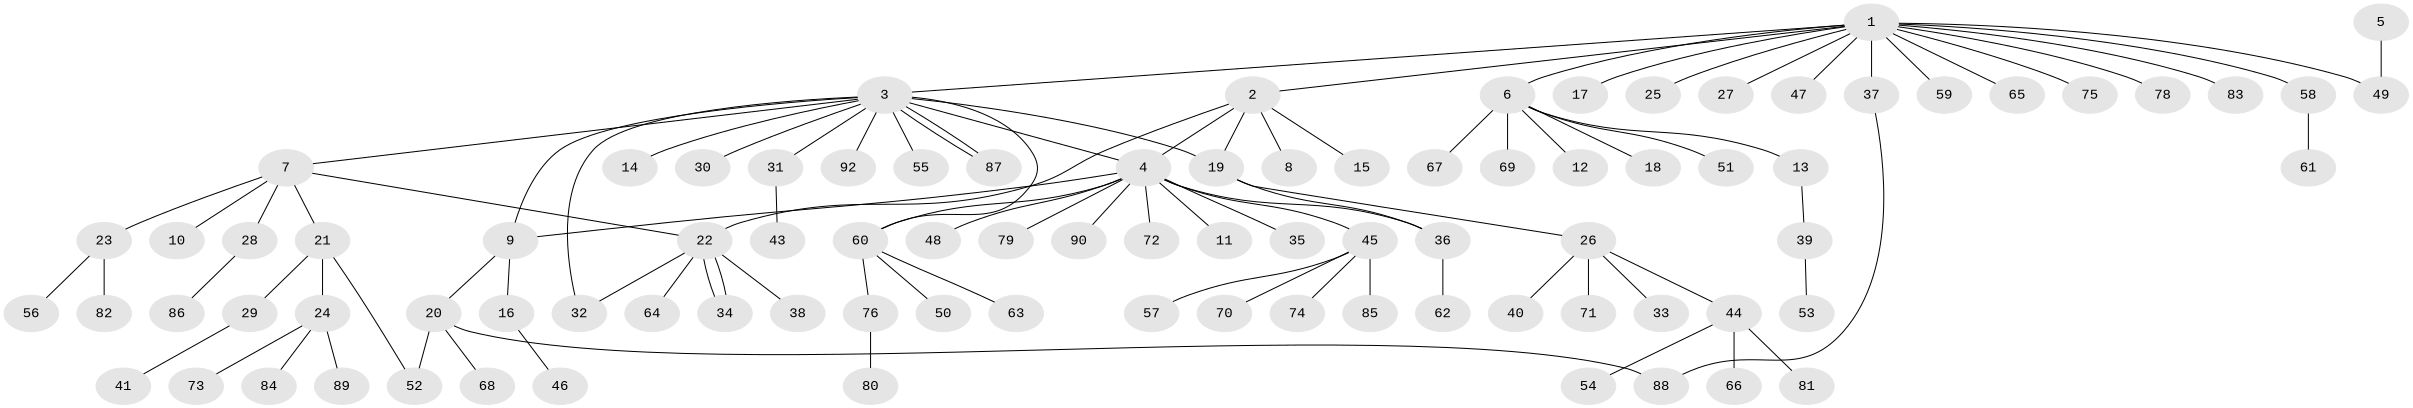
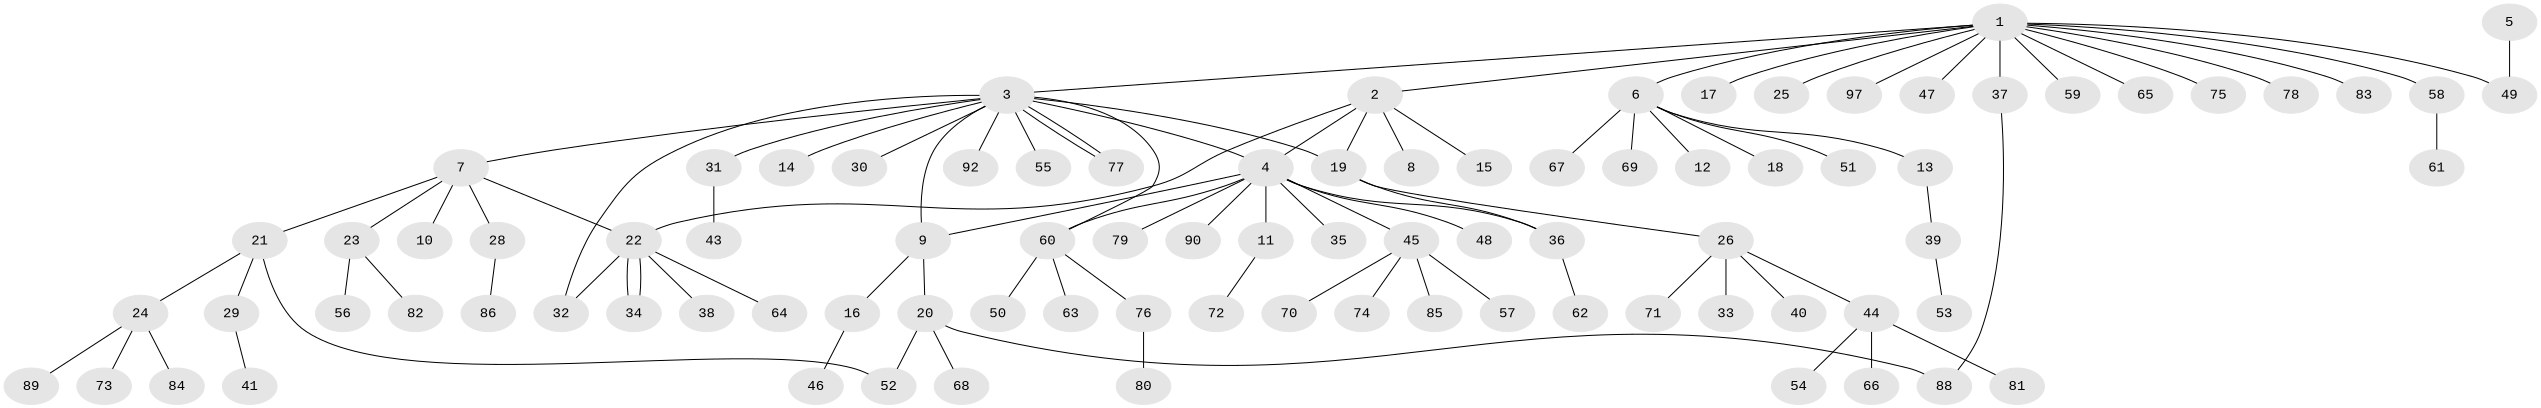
node "27": label "27" -> "97"
node "87": label "87" -> "77"
edge "4" -- "72": now "11" -- "72"
